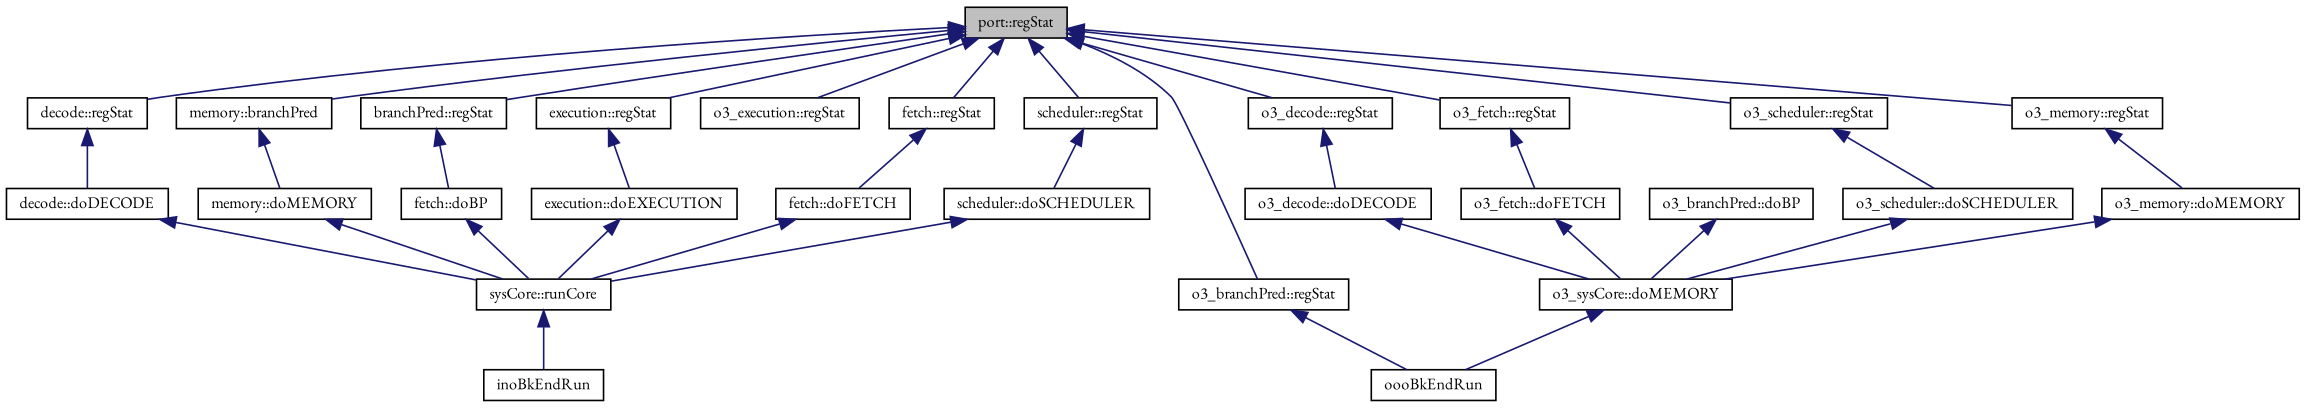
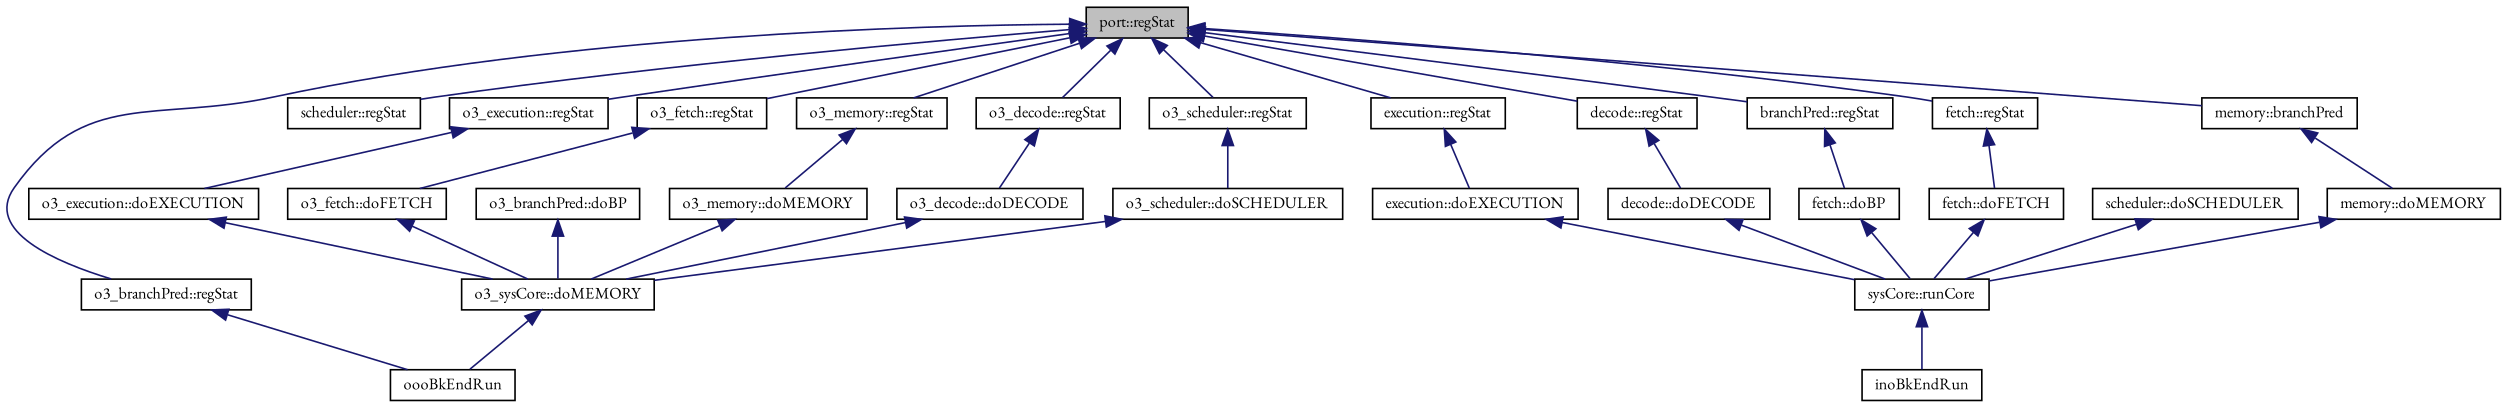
edge "scheduler::doSCHEDULER" -> "scheduler::regStat": removed
node "o3_execution::doEXECUTION": added
